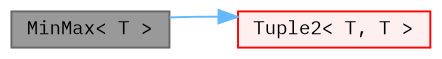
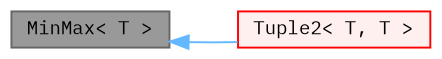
edge "MinMax< T >" -> "Tuple2< T, T >": reversed
